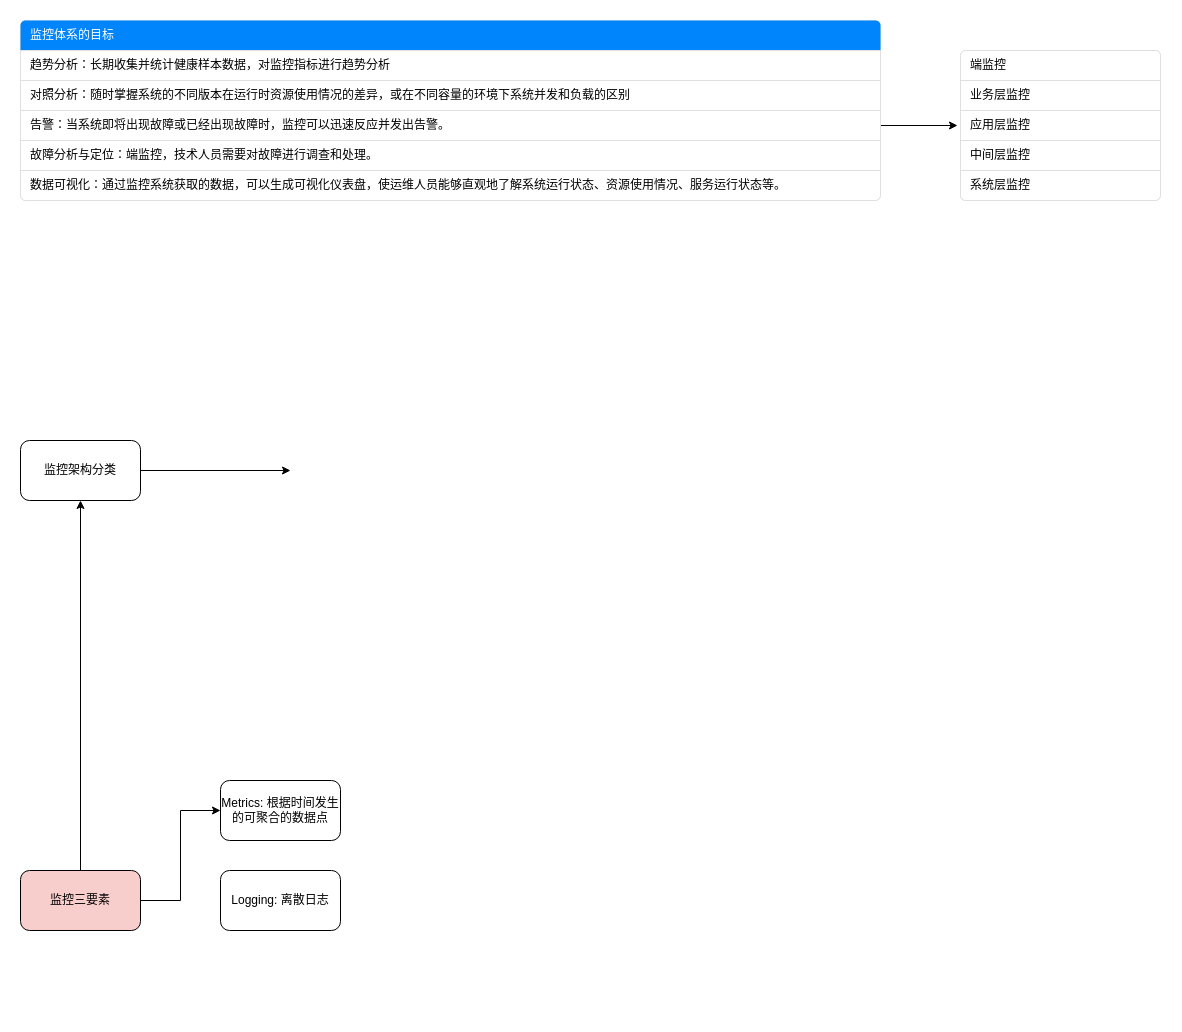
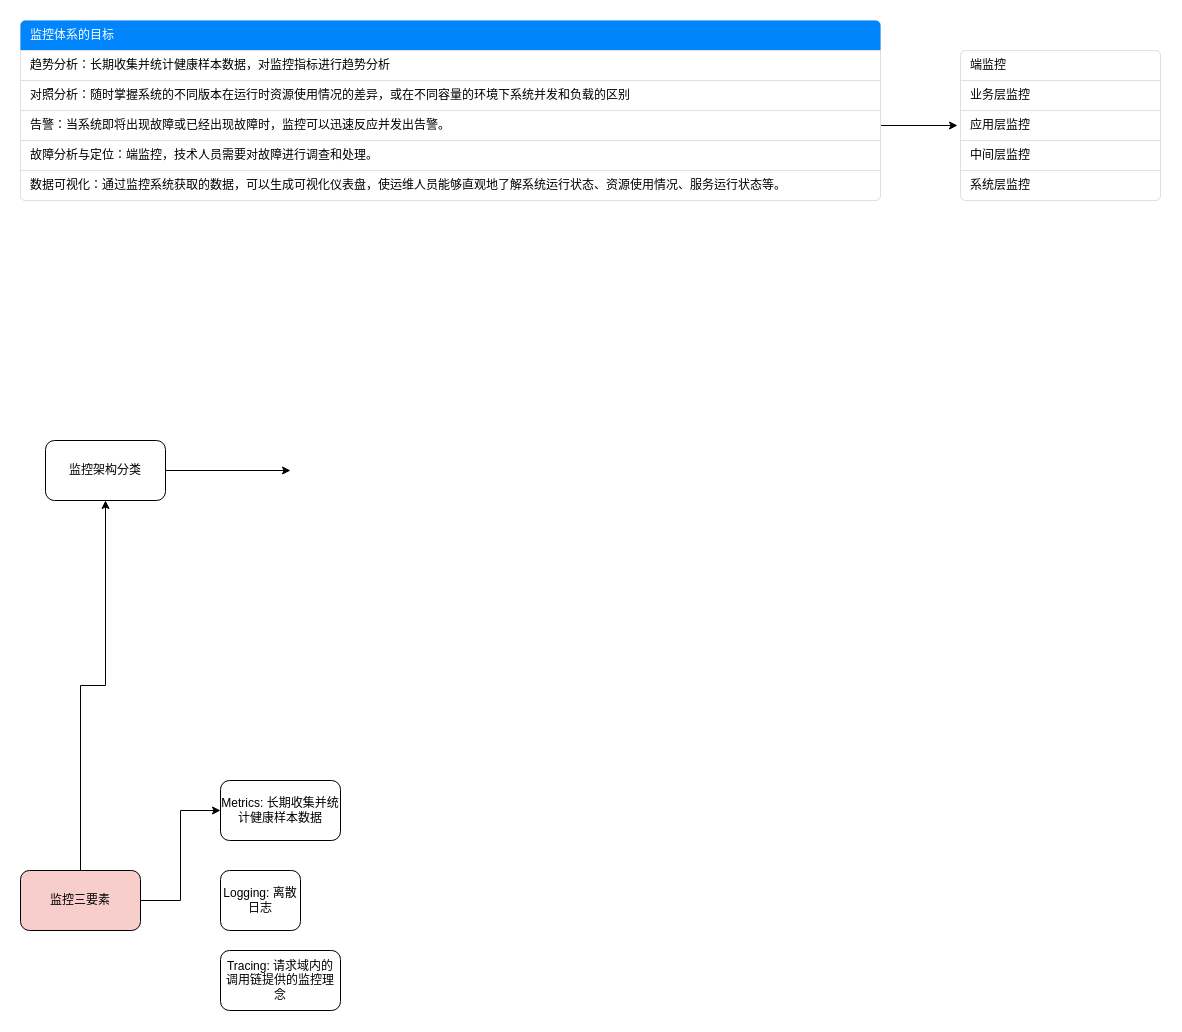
node "监控架构分类": moved (81, 471) -> (106, 471)
node "Metrics: 根据时间发生的可聚合的数据点": label "Metrics: 根据时间发生的可聚合的数据点" -> "Metrics: 长期收集并统计健康样本数据"
node "Logging: 离散日志": size 120x60 -> 80x60
node "Tracing: 请求域内的调用链提供的监控理念": added
